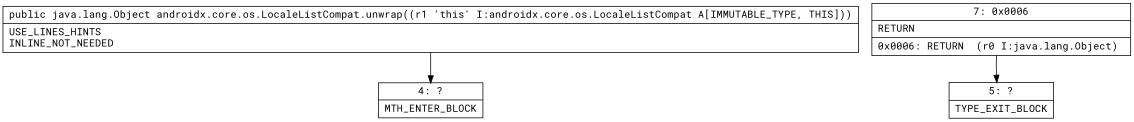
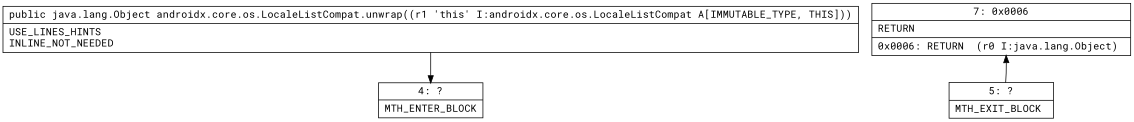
edge "7: 0x0006" -> "5: ?": reversed
node "5: ?": text "TYPE_EXIT_BLOCK" -> "MTH_EXIT_BLOCK"
